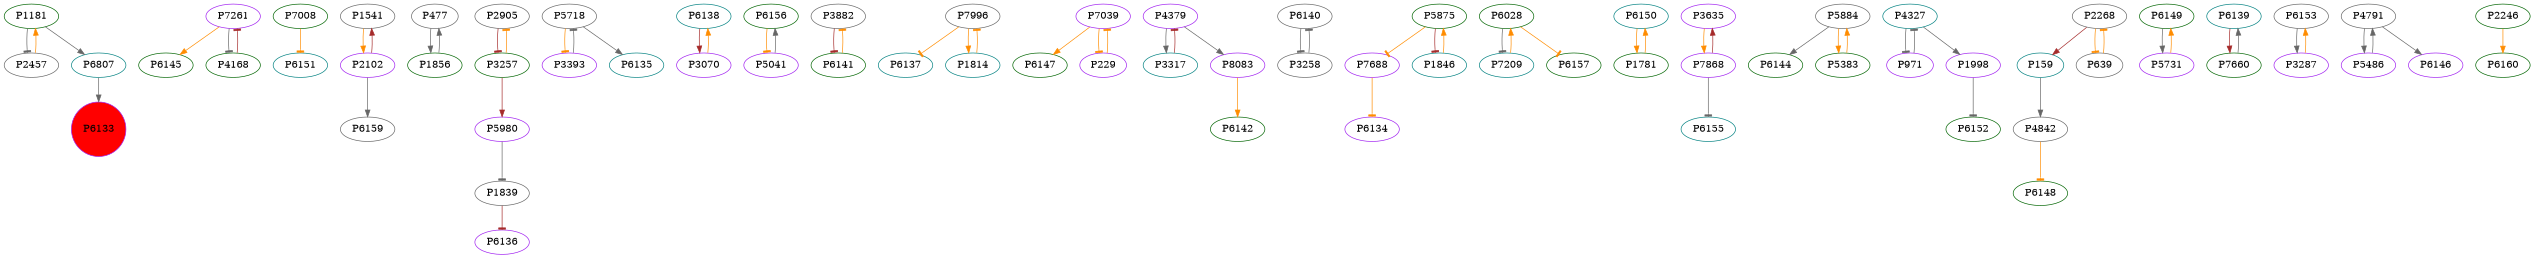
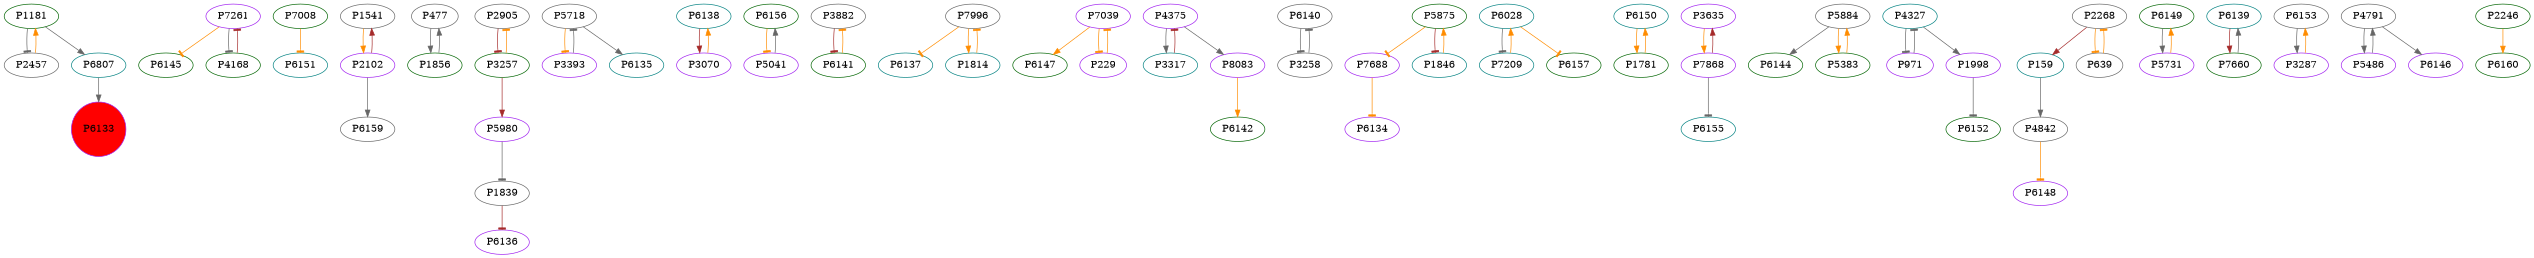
node "P4379": label "P4379" -> "P4375"
node "P6028": color darkgreen -> teal
edge "P7261" -> "P6145": arrowhead normal -> tee
node "P6148": color darkgreen -> purple
